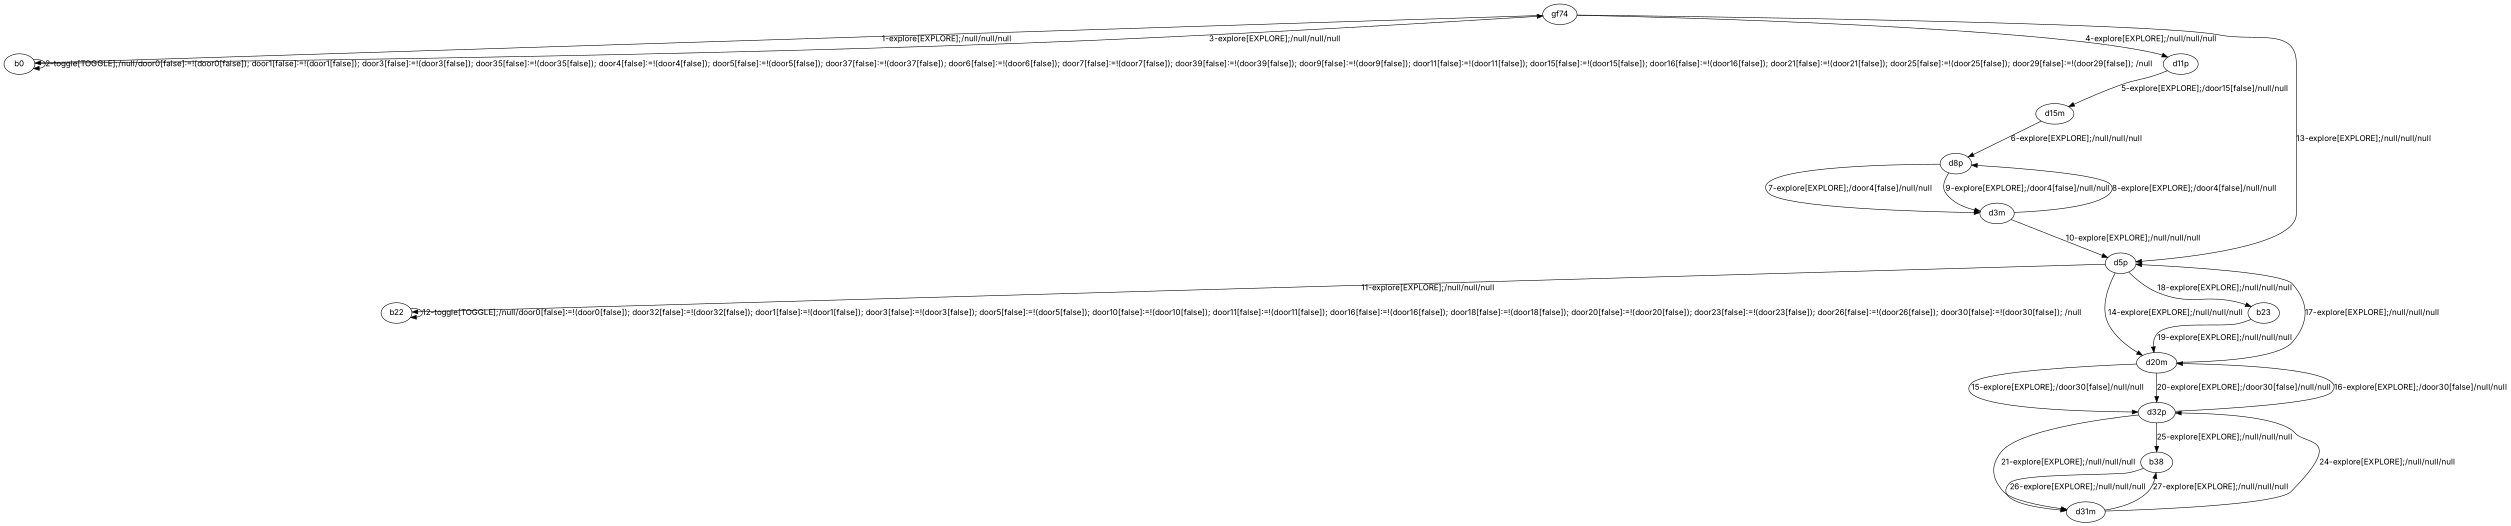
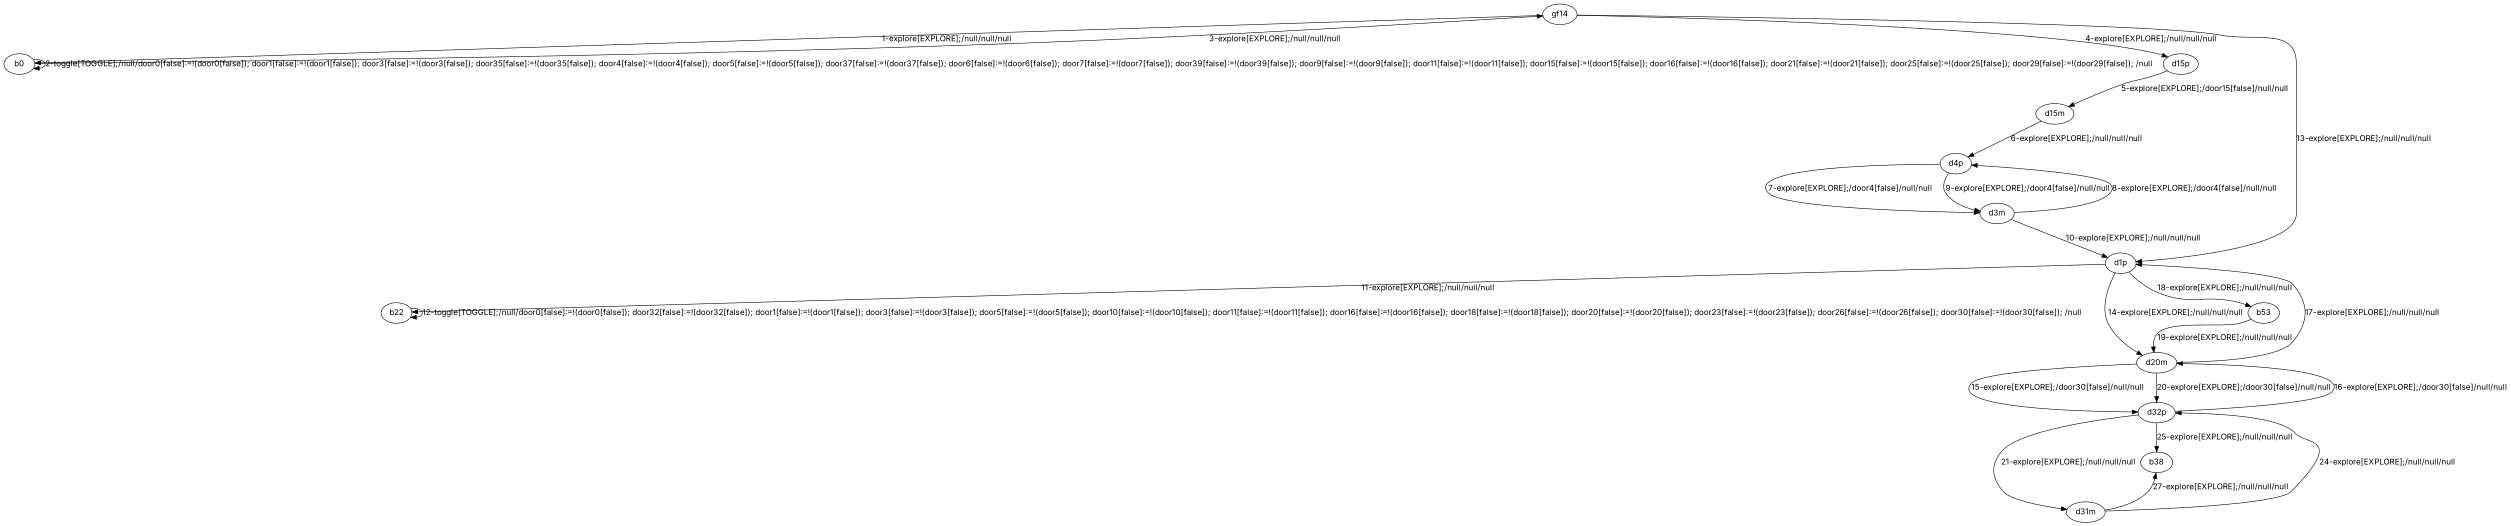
node "gf74": label "gf74" -> "gf14"
node "d11p": label "d11p" -> "d15p"
node "d8p": label "d8p" -> "d4p"
node "d5p": label "d5p" -> "d1p"
node "b23": label "b23" -> "b53"
edge "b38" -> "d31m": removed, label "26-explore[EXPLORE];/null/null/null"
